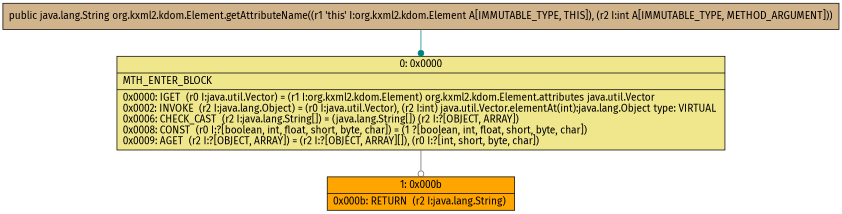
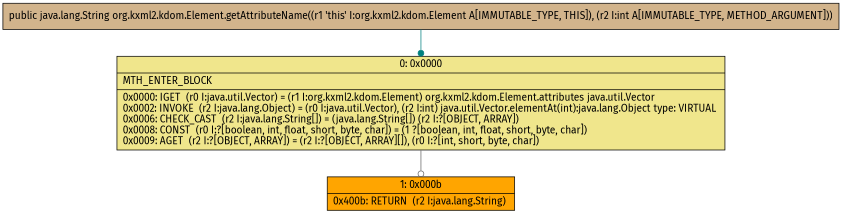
node "1: 0x000b": text "0x000b: RETURN  (r2 I:java.lang.String)" -> "0x400b: RETURN  (r2 I:java.lang.String)"
